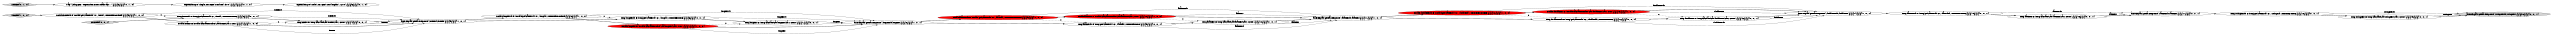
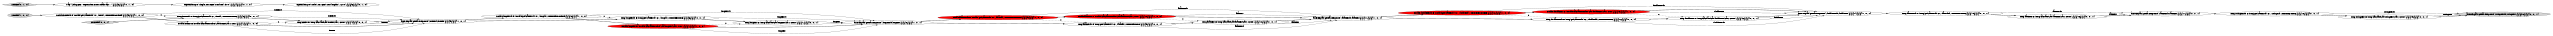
node "sumTest['1', '0', '0']": shape diamond -> ellipse
